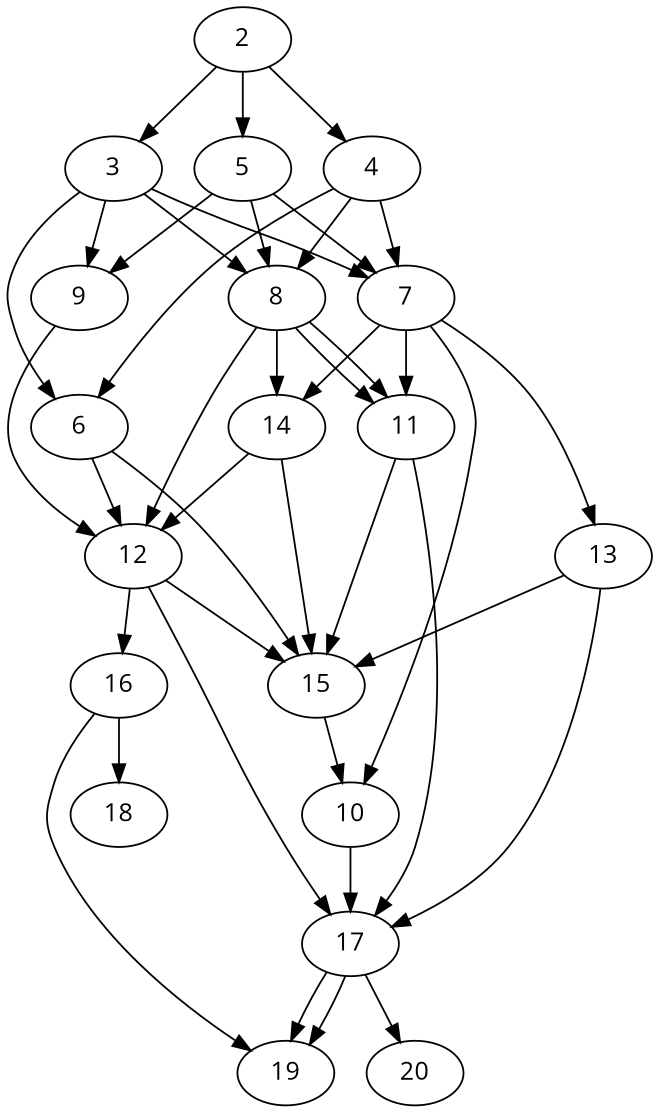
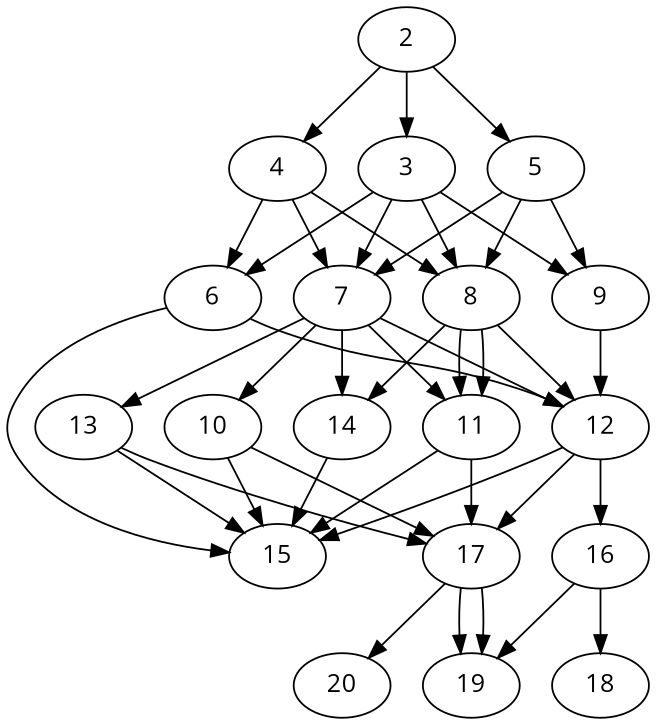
edge "14" -> "12": now "7" -> "12"
edge "15" -> "10": reversed
